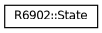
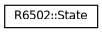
node "R6902::State": label "R6902::State" -> "R6502::State"
